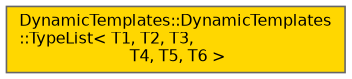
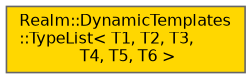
node "DynamicTemplates::DynamicTemplates ::TypeList< T1, T2, T3, T4, T5, T6 >": label "DynamicTemplates::DynamicTemplates ::TypeList< T1, T2, T3, T4, T5, T6 >" -> "Realm::DynamicTemplates ::TypeList< T1, T2, T3, T4, T5, T6 >"
